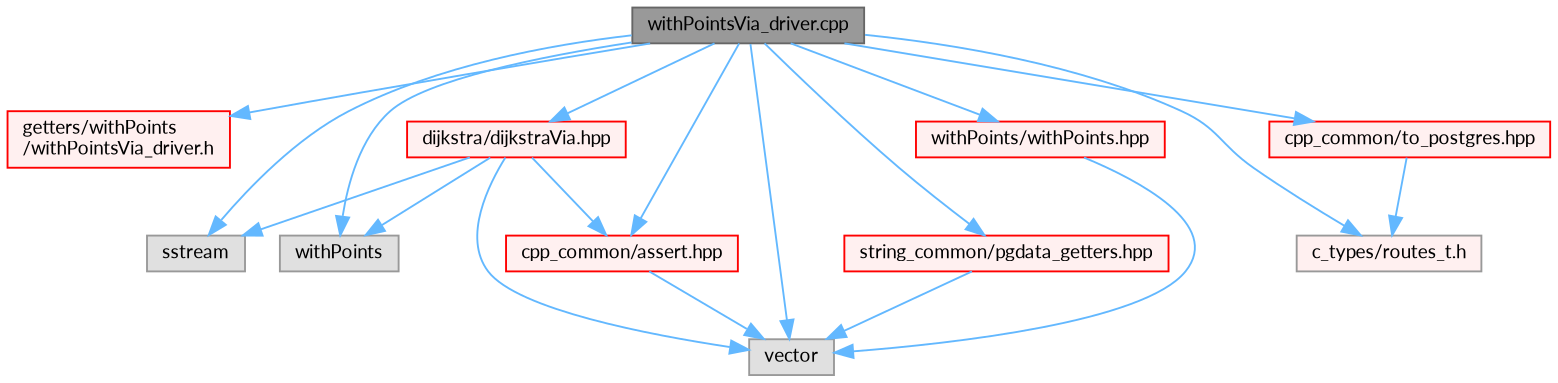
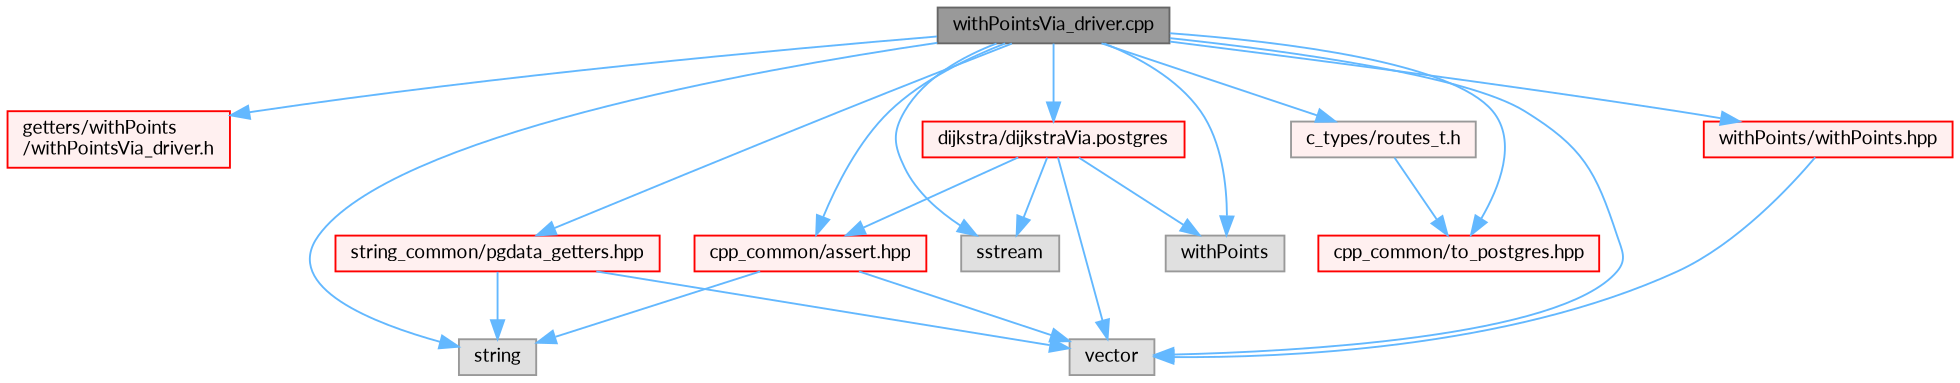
node "dijkstra/dijkstraVia.hpp": label "dijkstra/dijkstraVia.hpp" -> "dijkstra/dijkstraVia.postgres"
edge "cpp_common/to_postgres.hpp" -> "c_types/routes_t.h": reversed
node "string": added
